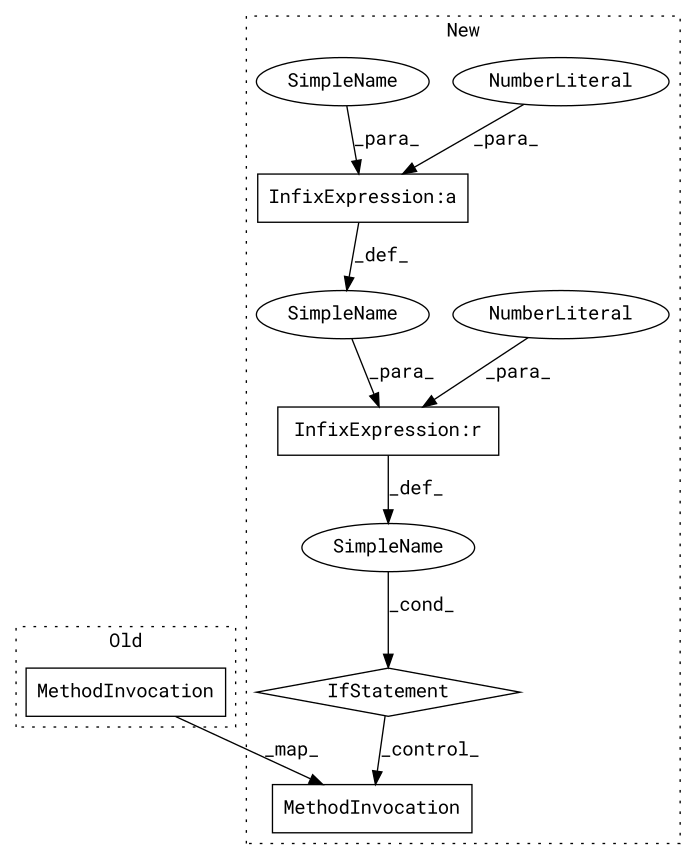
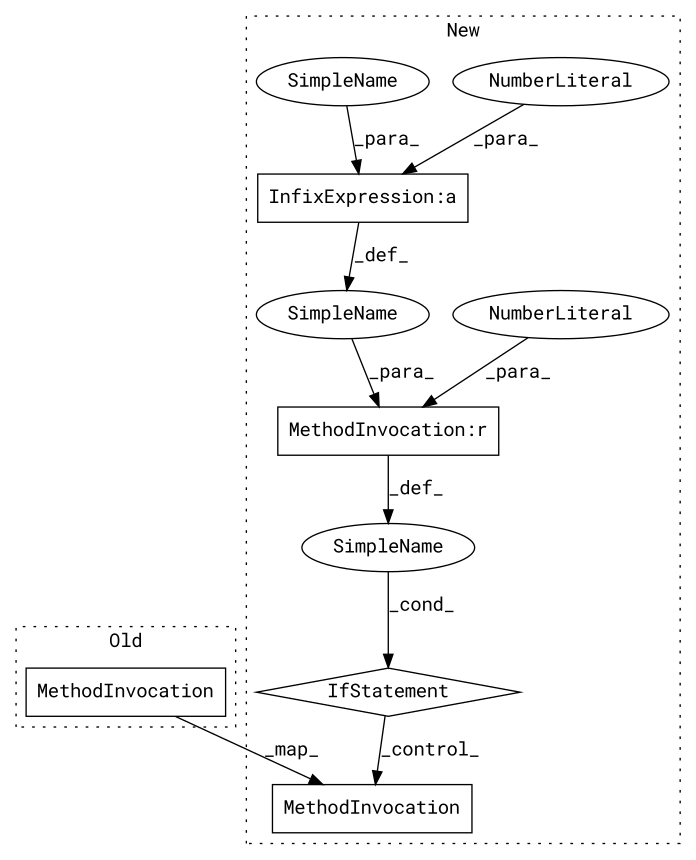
node "InfixExpression:r": label "InfixExpression:r" -> "MethodInvocation:r"
